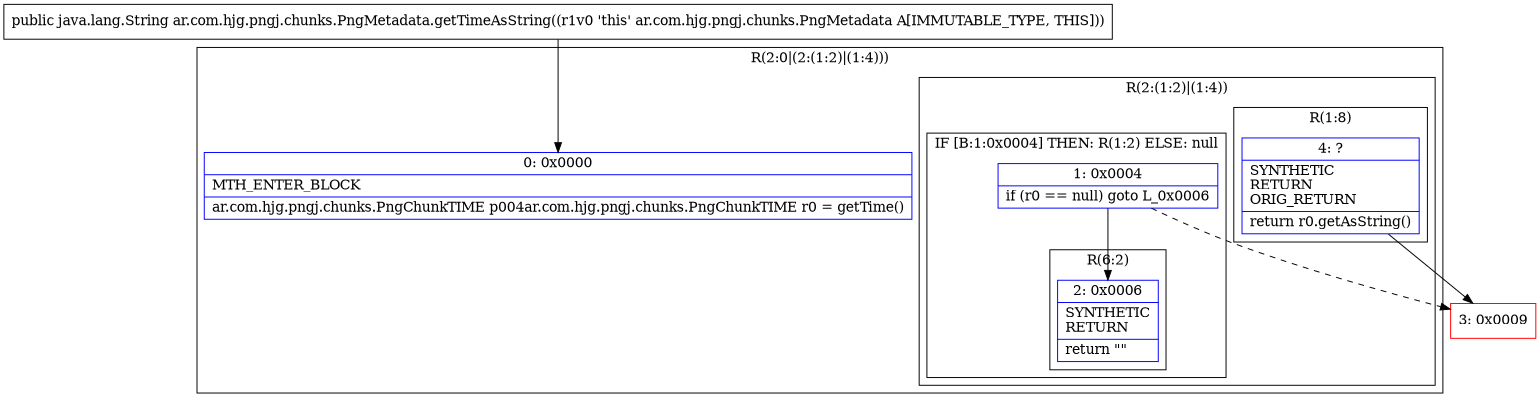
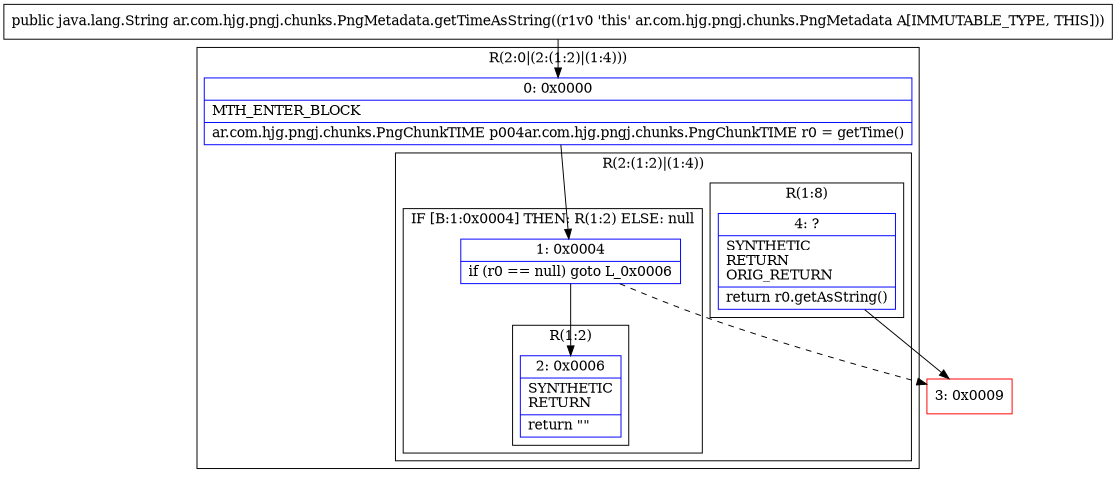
edge "0: 0x0000" -> "1: 0x0004": added
cluster "R(6:2)": label "R(6:2)" -> "R(1:2)"
